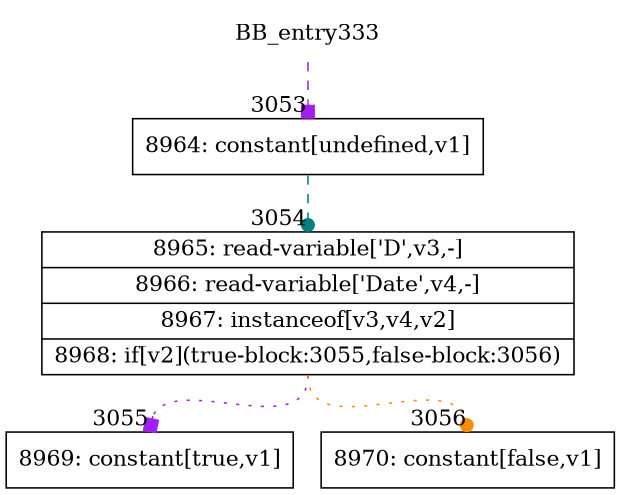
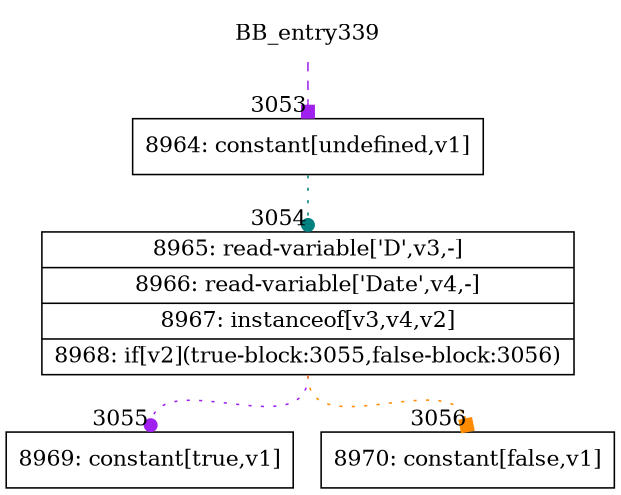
node "BB_entry333": label "BB_entry333" -> "BB_entry339"
edge "8964: constant[undefined,v1]" -> "8965: read-variable['D',v3,-]": style dashed -> dotted
edge "8965: read-variable['D',v3,-]" -> "8969: constant[true,v1]": arrowhead box -> dot
edge "8965: read-variable['D',v3,-]" -> "8970: constant[false,v1]": arrowhead dot -> box
